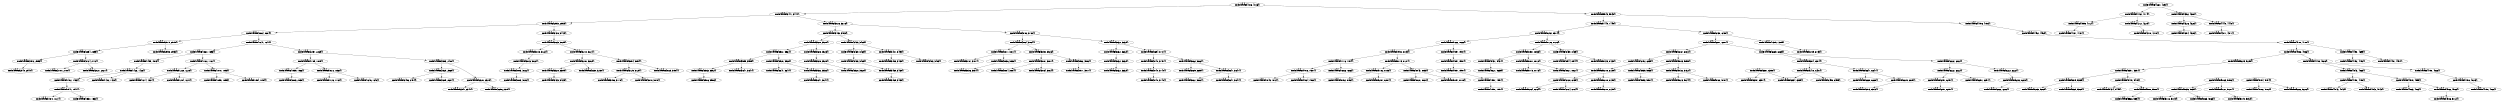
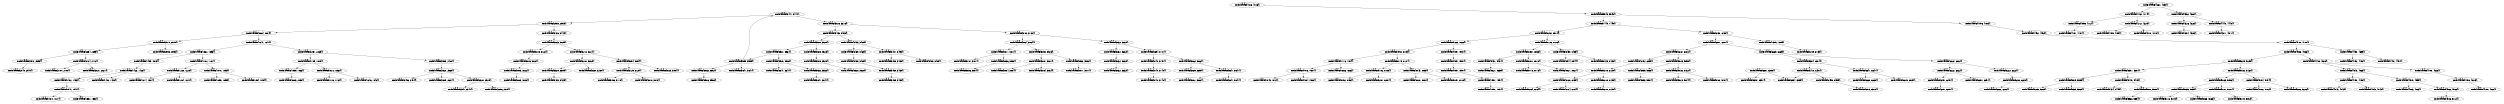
edge "Node{data=[4006, 4006]}" -> "Node{data=[3441, 3441]}": now "Node{data=[3595, 3595]}" -> "Node{data=[3441, 3441]}"
node "Node{data=[4199, 4199]}": added
edge "Node{data=[2383, 2400]}" -> "Node{data=[2320, 2320]}": now "Node{data=[2529, 2569]}" -> "Node{data=[2320, 2320]}"
node "Node{data=[5132, 5132]}": added
edge "Node{data=[6609, 6609]}" -> "Node{data=[6573, 6573]}": now "Node{data=[6455, 6455]}" -> "Node{data=[6573, 6573]}"
